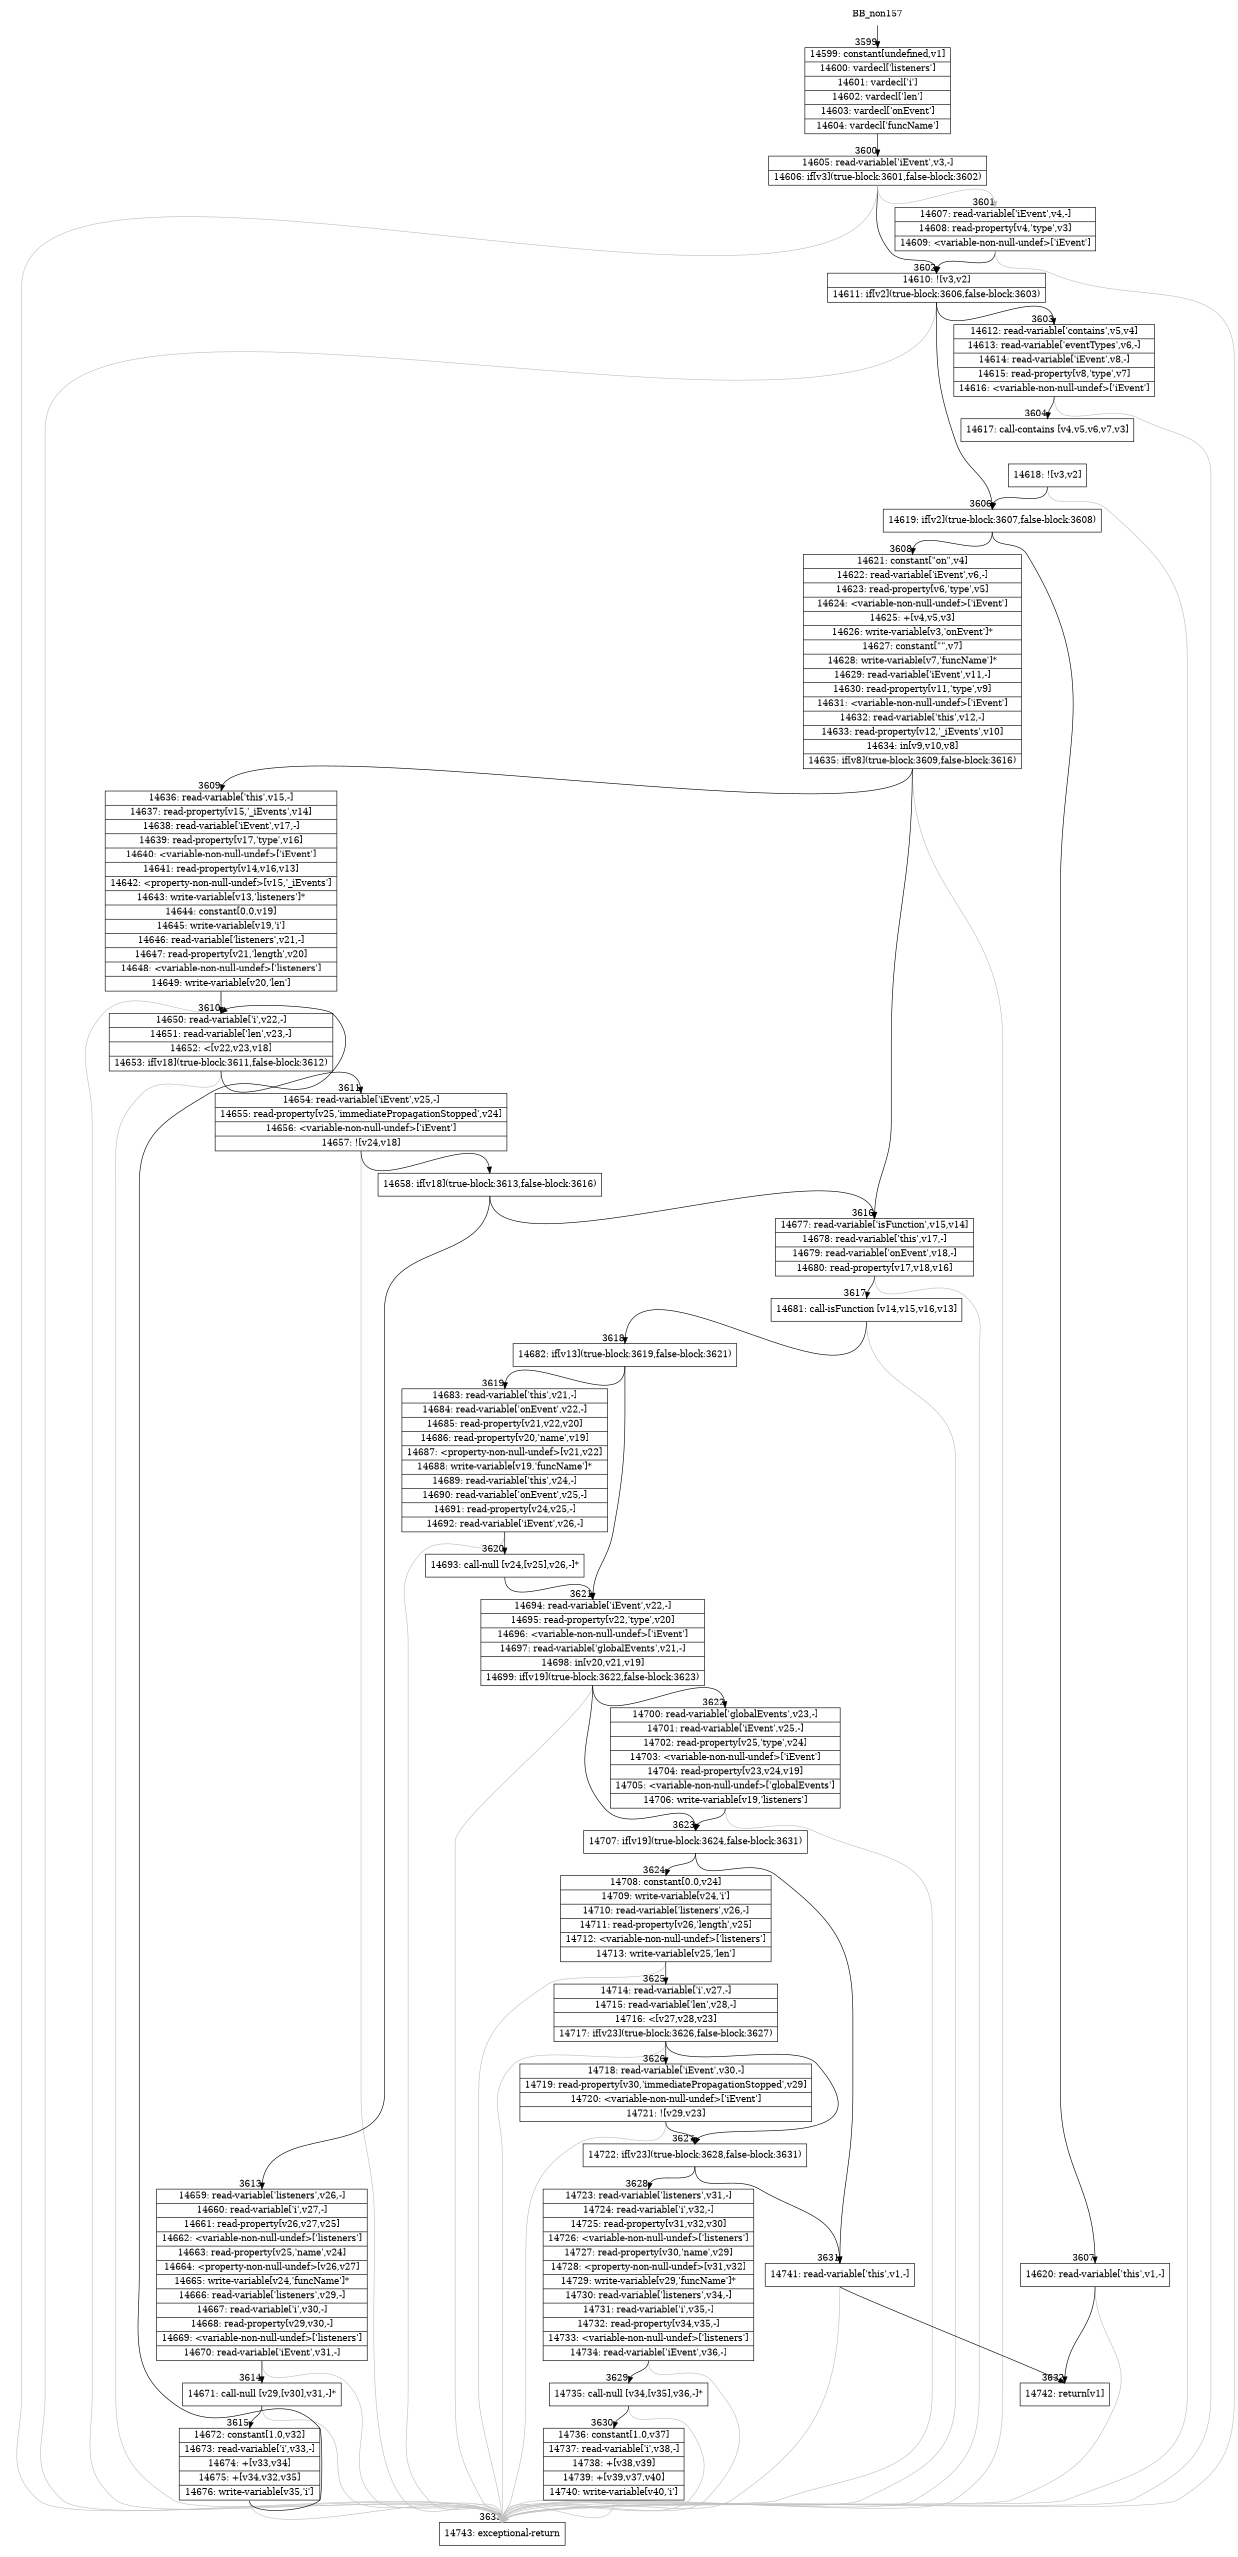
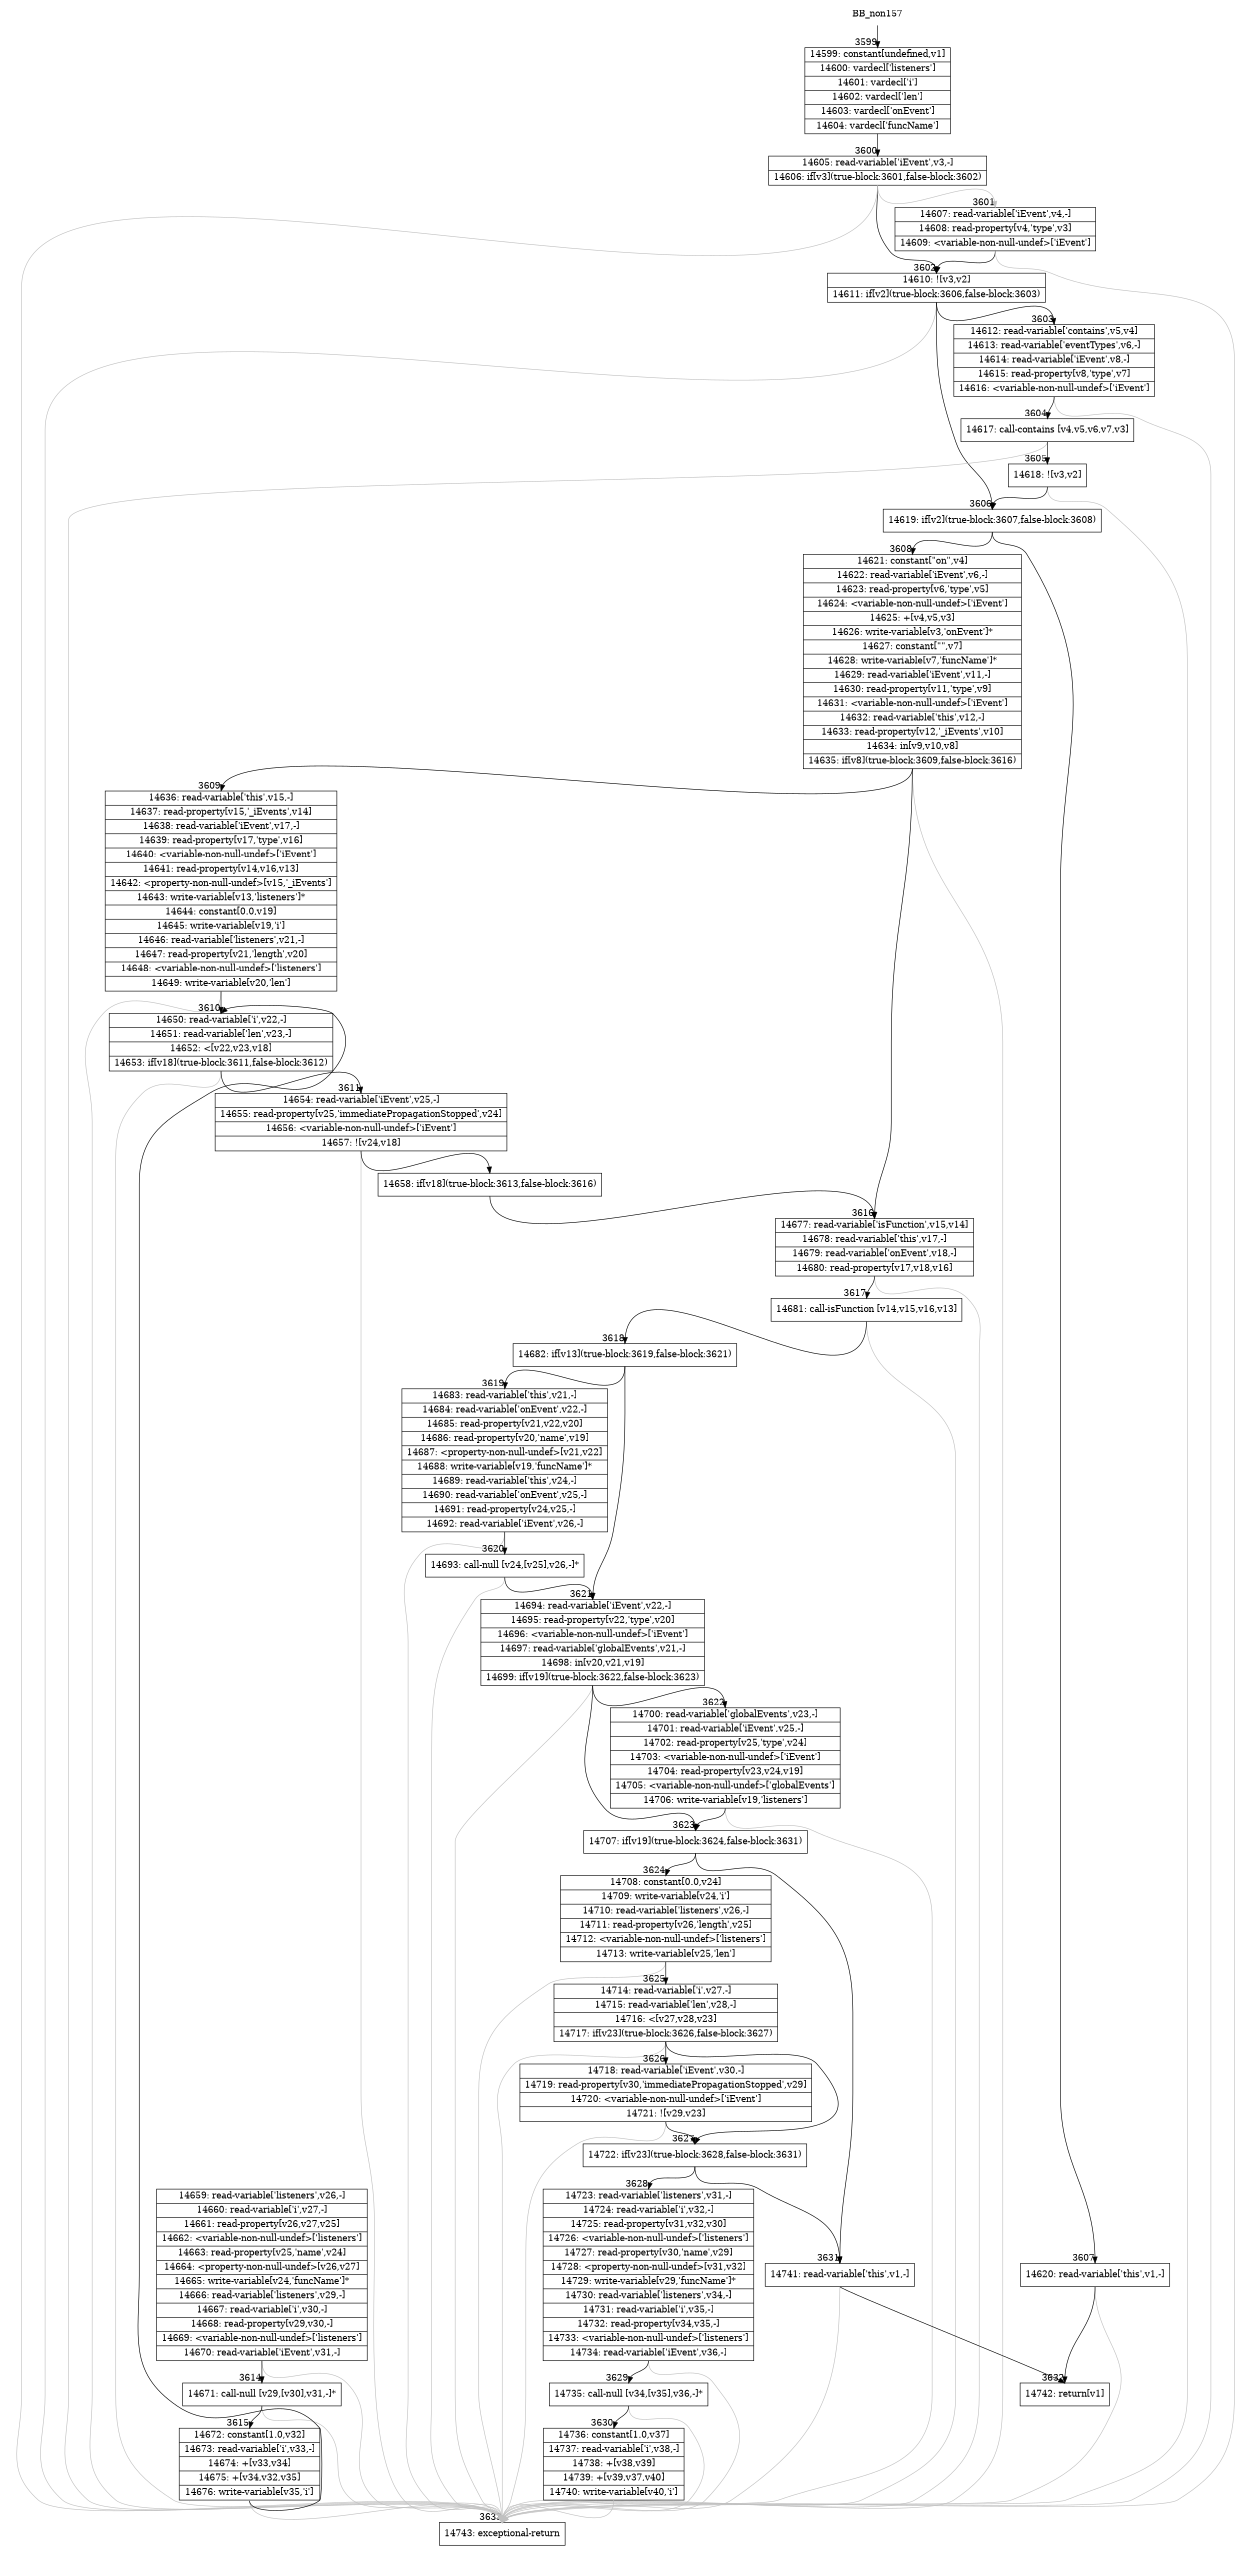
edge "14617: call-contains [v4,v5,v6,v7,v3]" -> "14618: ![v3,v2]": added
edge "14617: call-contains [v4,v5,v6,v7,v3]" -> "14743: exceptional-return": added
edge "14658: if[v18](true-block:3613,false-block:3616)" -> "14659: read-variable['listeners',v26,-]": removed
edge "14693: call-null [v24,[v25],v26,-]*" -> "14743: exceptional-return": added
